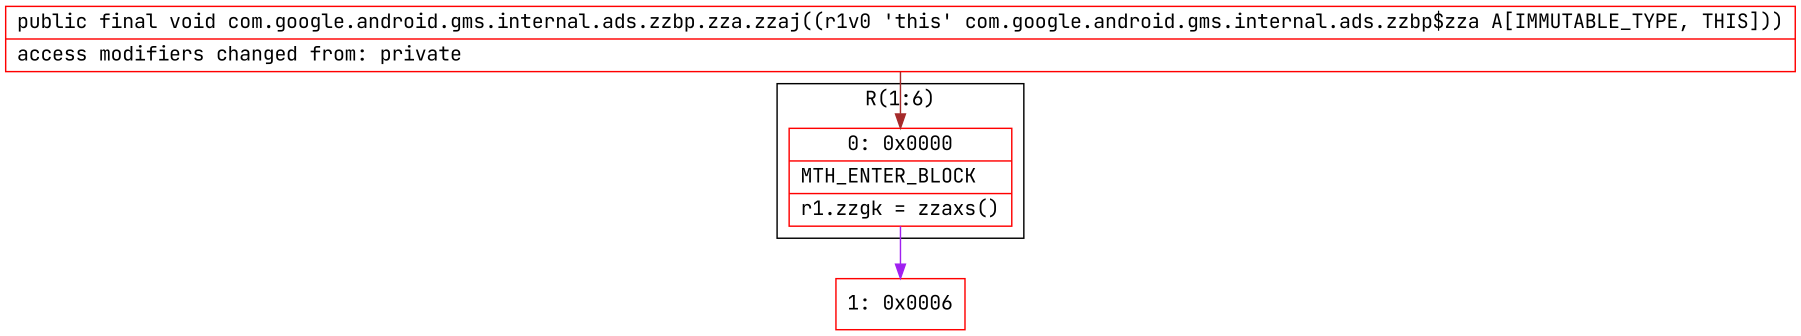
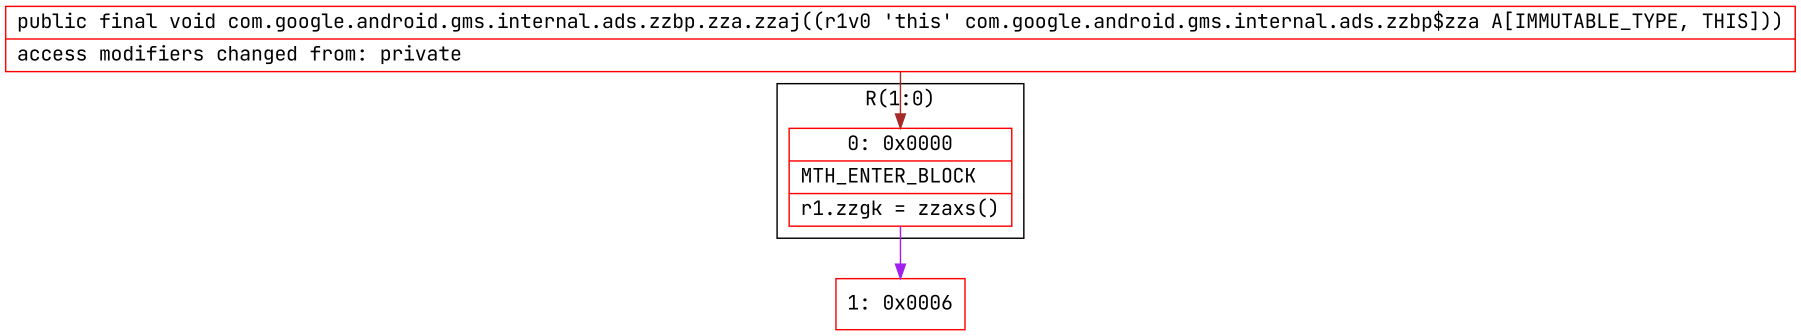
cluster "R(1:6)": label "R(1:6)" -> "R(1:0)"
